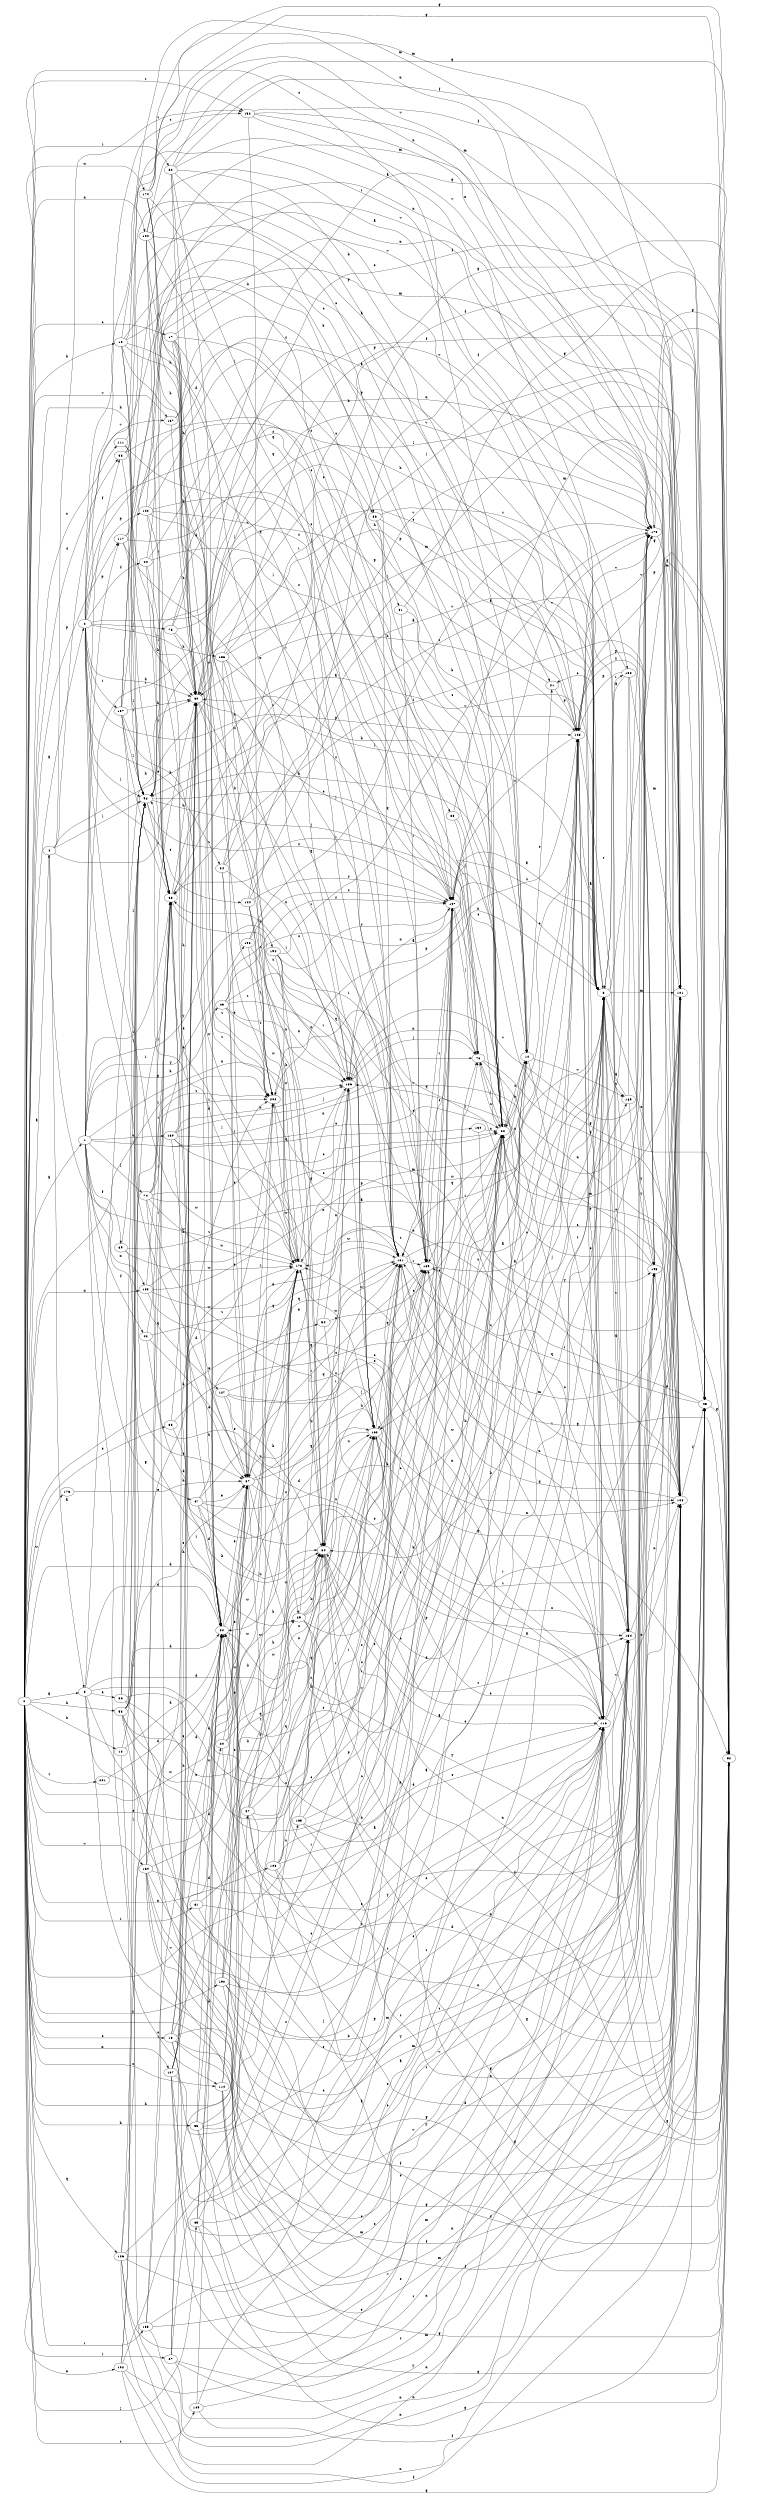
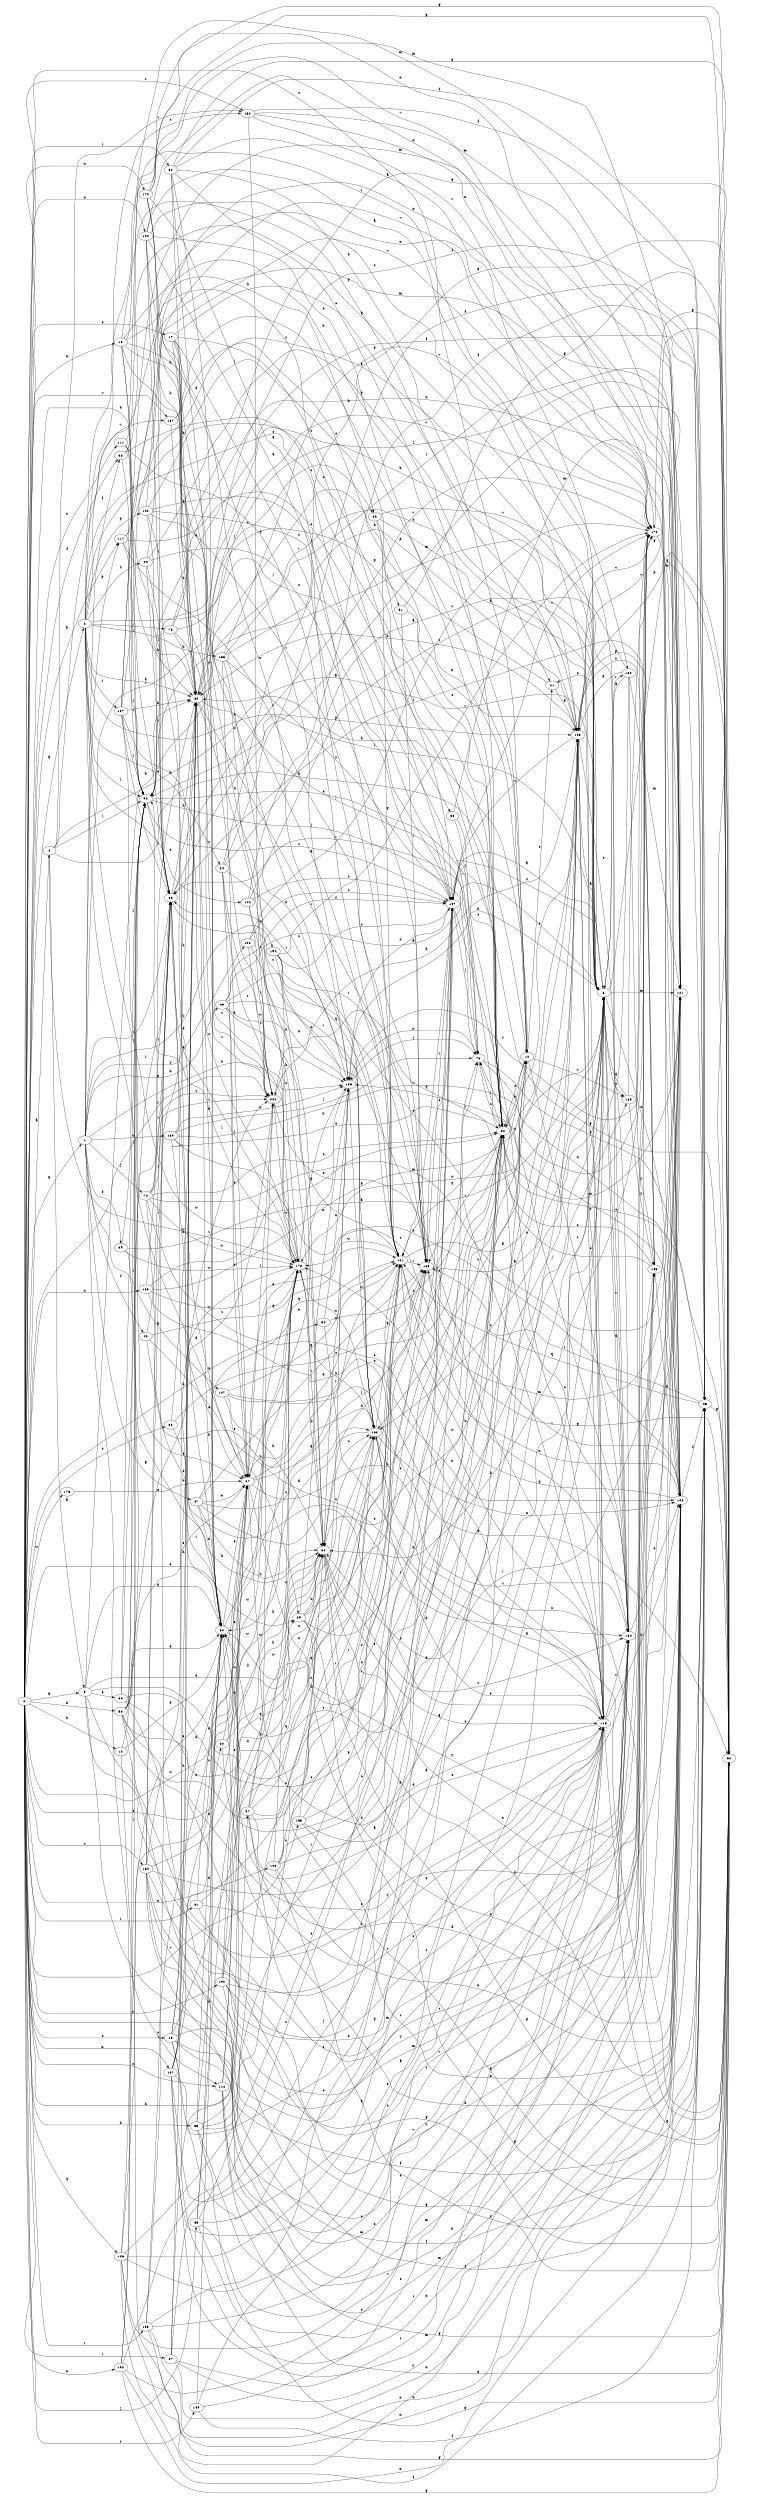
edge "144" -> "178": now "34" -> "178"
node "130": removed
edge "1" -> "183": removed, label "x"
node "201": removed
edge "135" -> "52": added, label "g"
